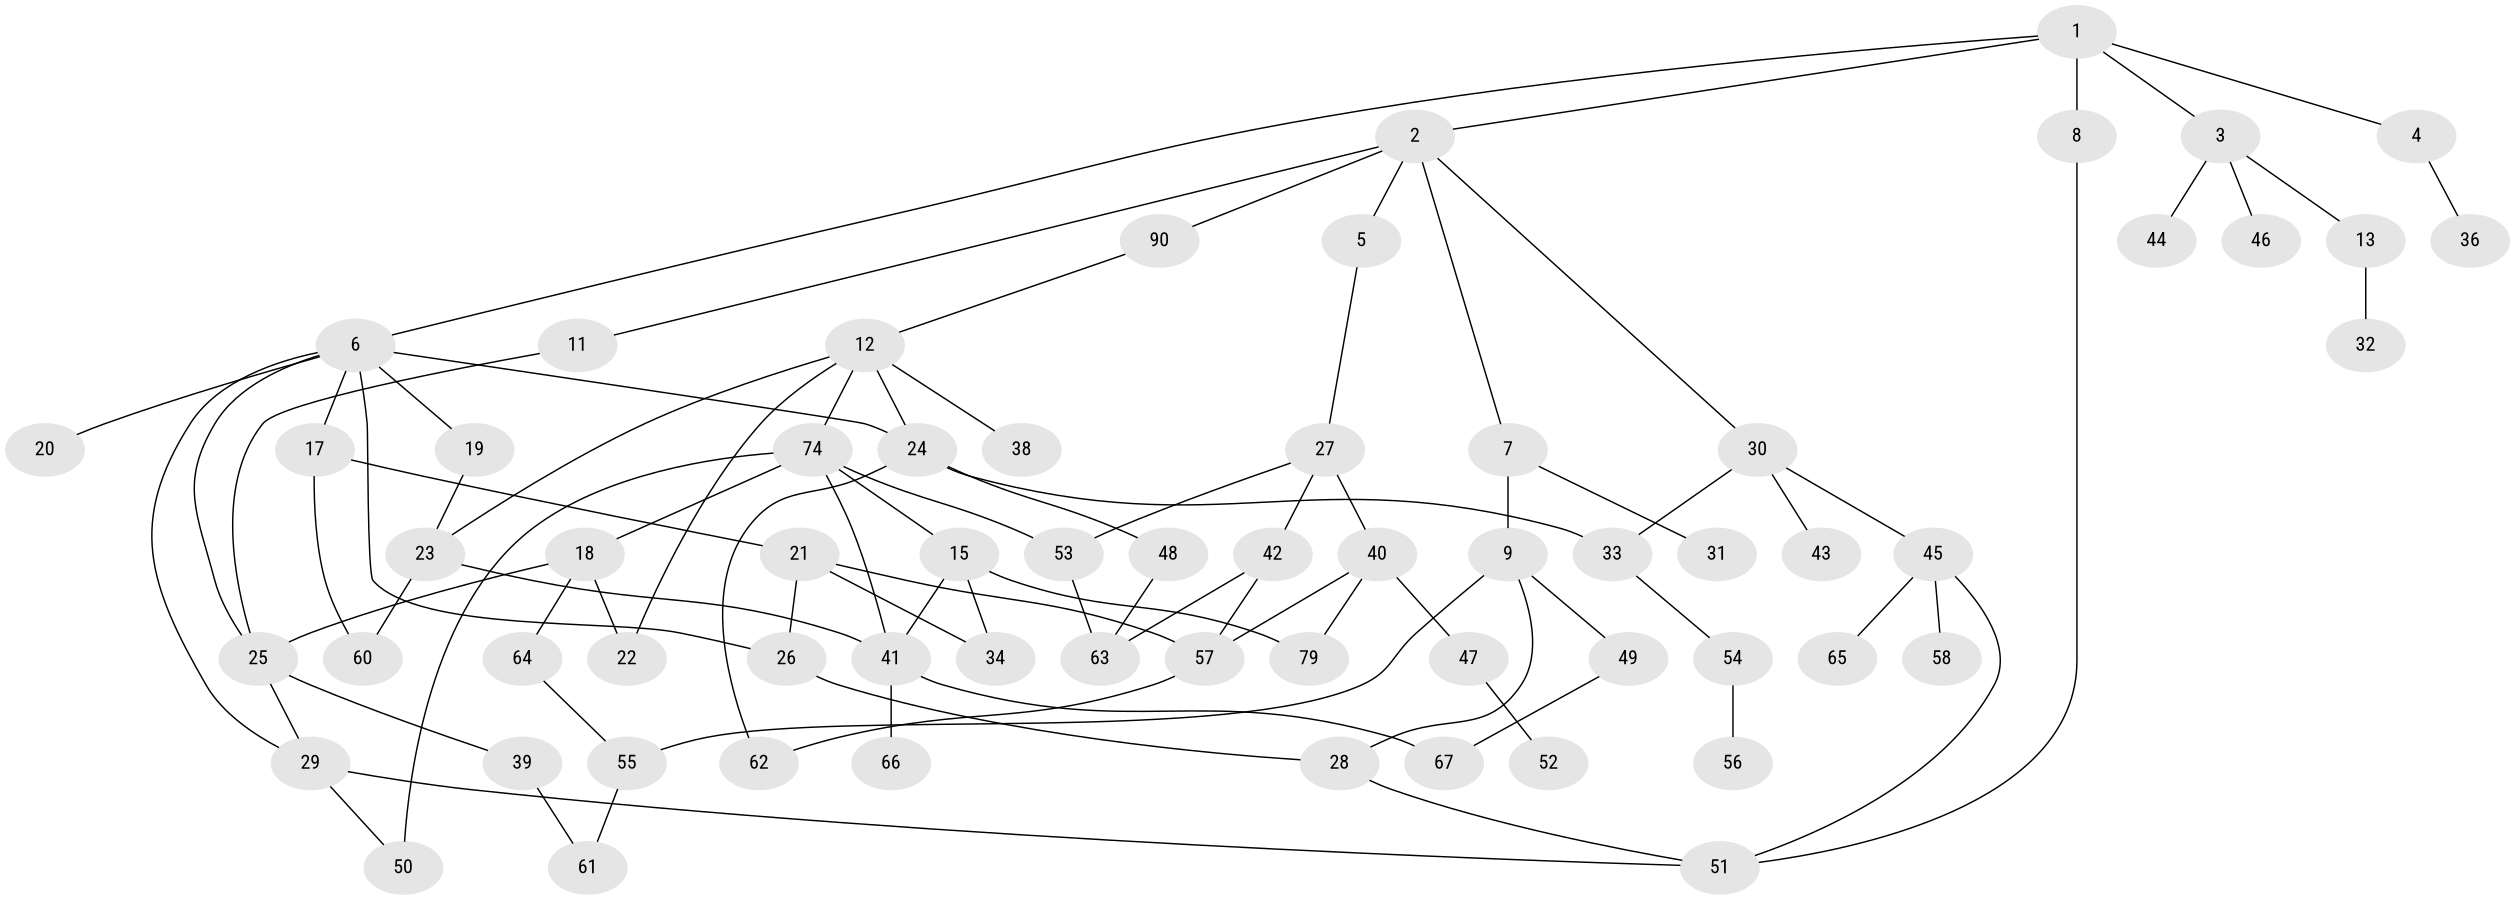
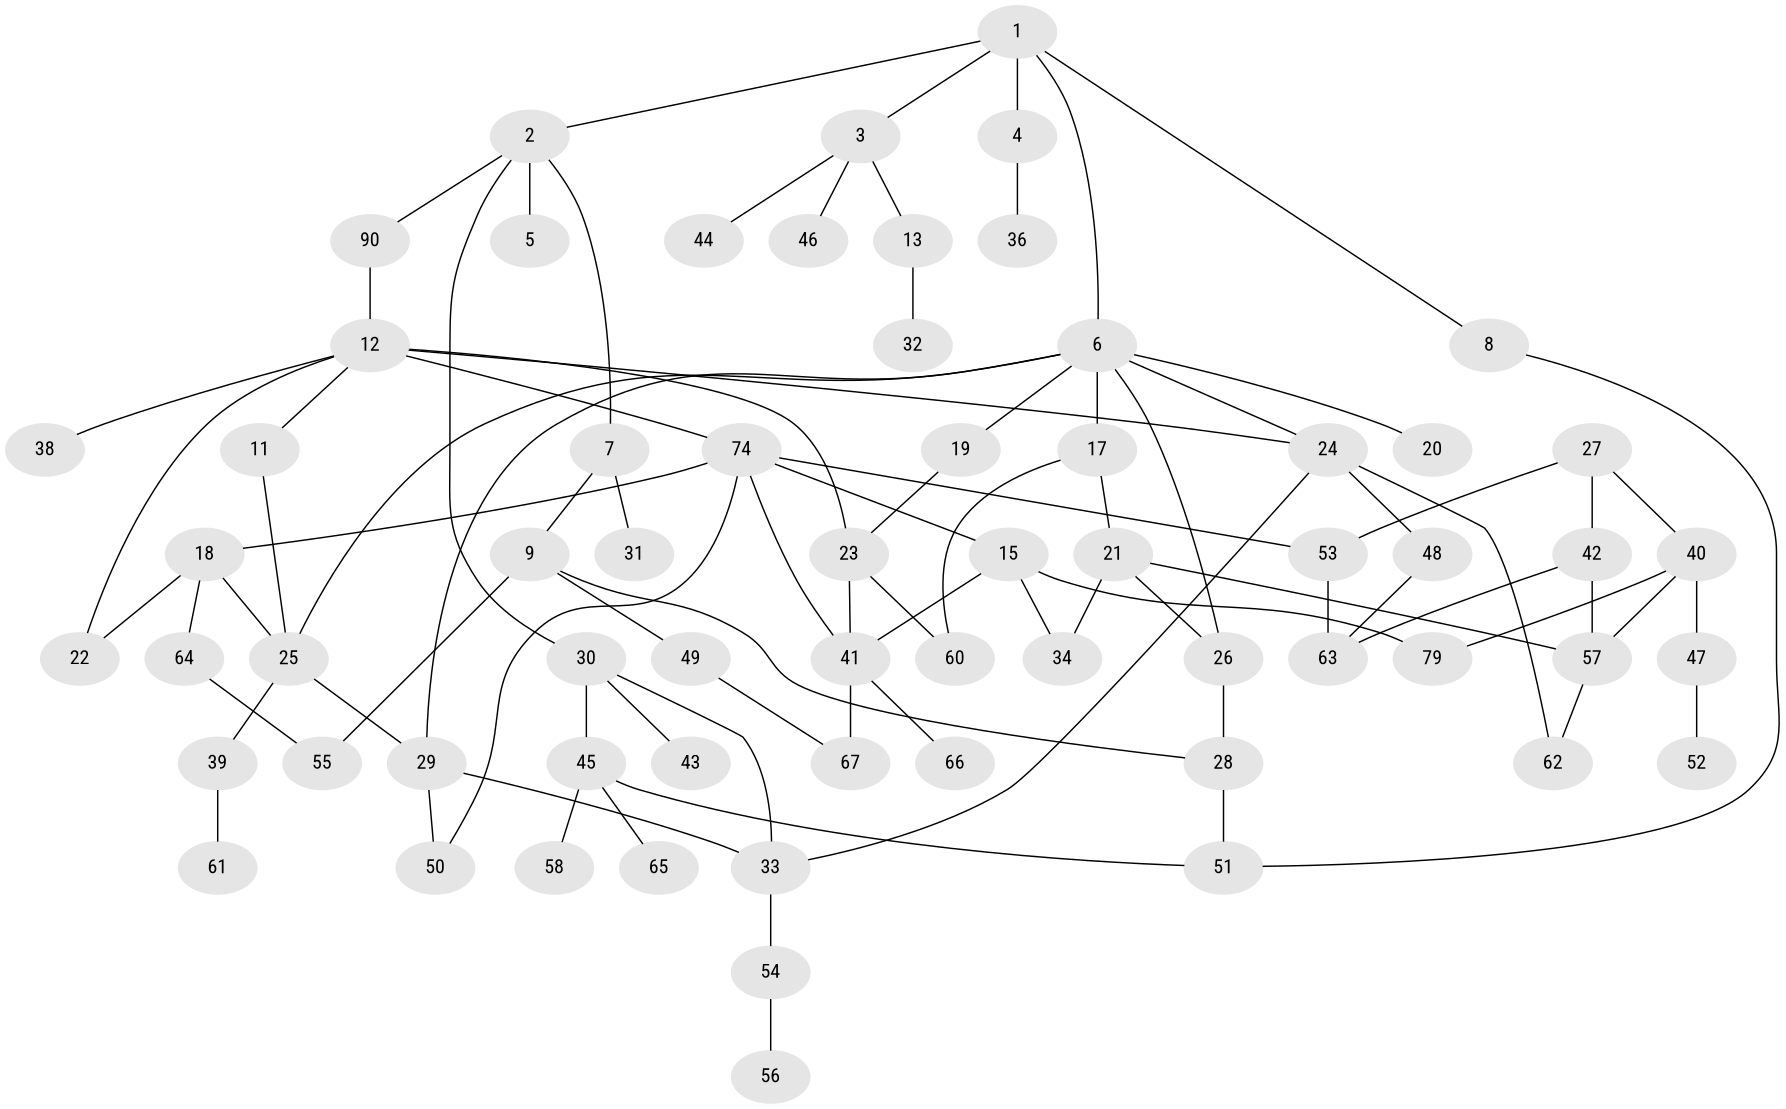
edge "2" -- "11": now "12" -- "11"
edge "5" -- "27": removed
edge "55" -- "61": removed
edge "29" -- "51": now "29" -- "33"
